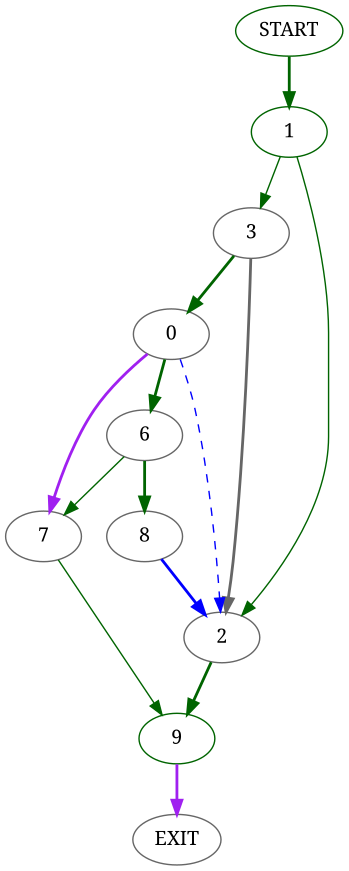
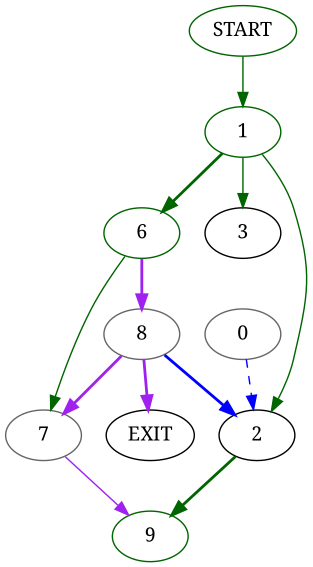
edge "START" -> "1": style bold -> solid
node "3": color gray40 -> black
edge "3" -> "0": removed
edge "0" -> "6": now "1" -> "6"
edge "0" -> "7": now "8" -> "7"
edge "3" -> "2": removed
node "6": color gray40 -> darkgreen
edge "6" -> "8": color darkgreen -> purple
edge "7" -> "9": color darkgreen -> purple
node "2": color gray40 -> black
edge "9" -> "EXIT": now "8" -> "EXIT"
node "EXIT": color gray40 -> black
